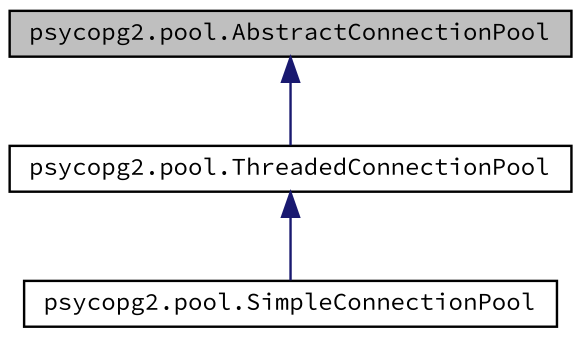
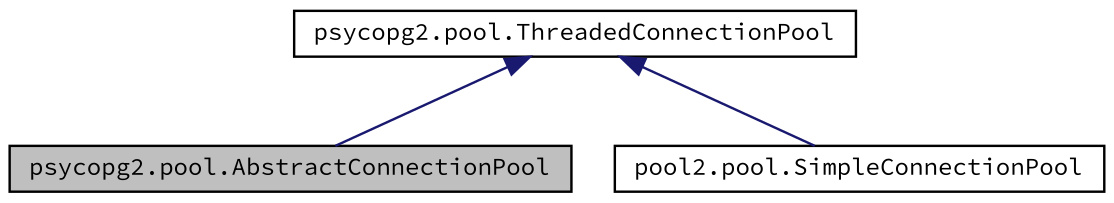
edge "psycopg2.pool.ThreadedConnectionPool" -> "psycopg2.pool.AbstractConnectionPool": reversed
node "psycopg2.pool.SimpleConnectionPool": label "psycopg2.pool.SimpleConnectionPool" -> "pool2.pool.SimpleConnectionPool"
